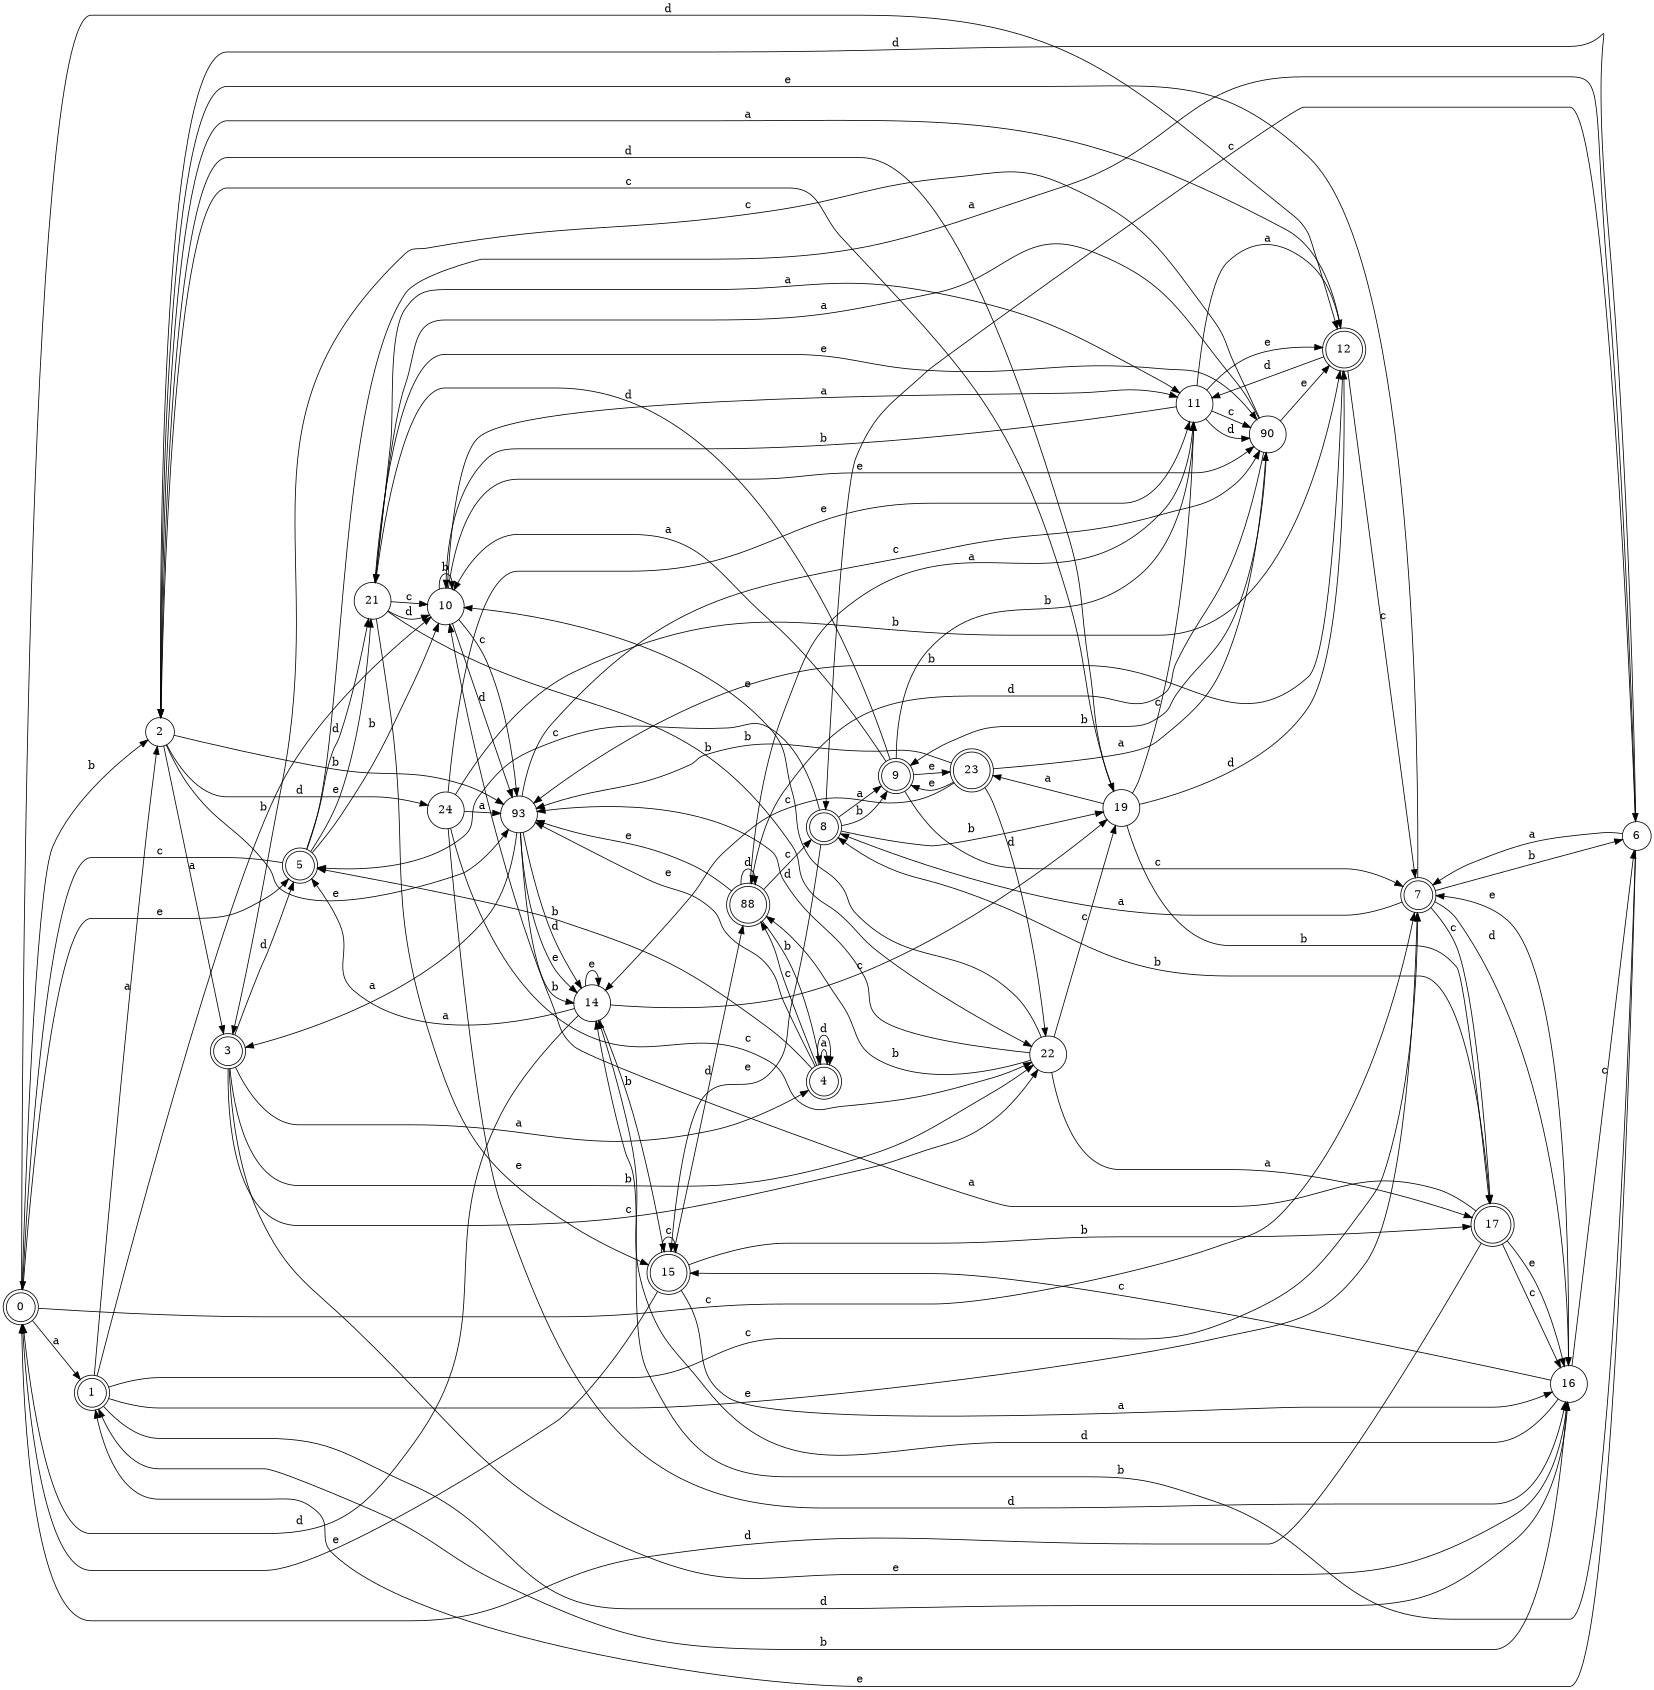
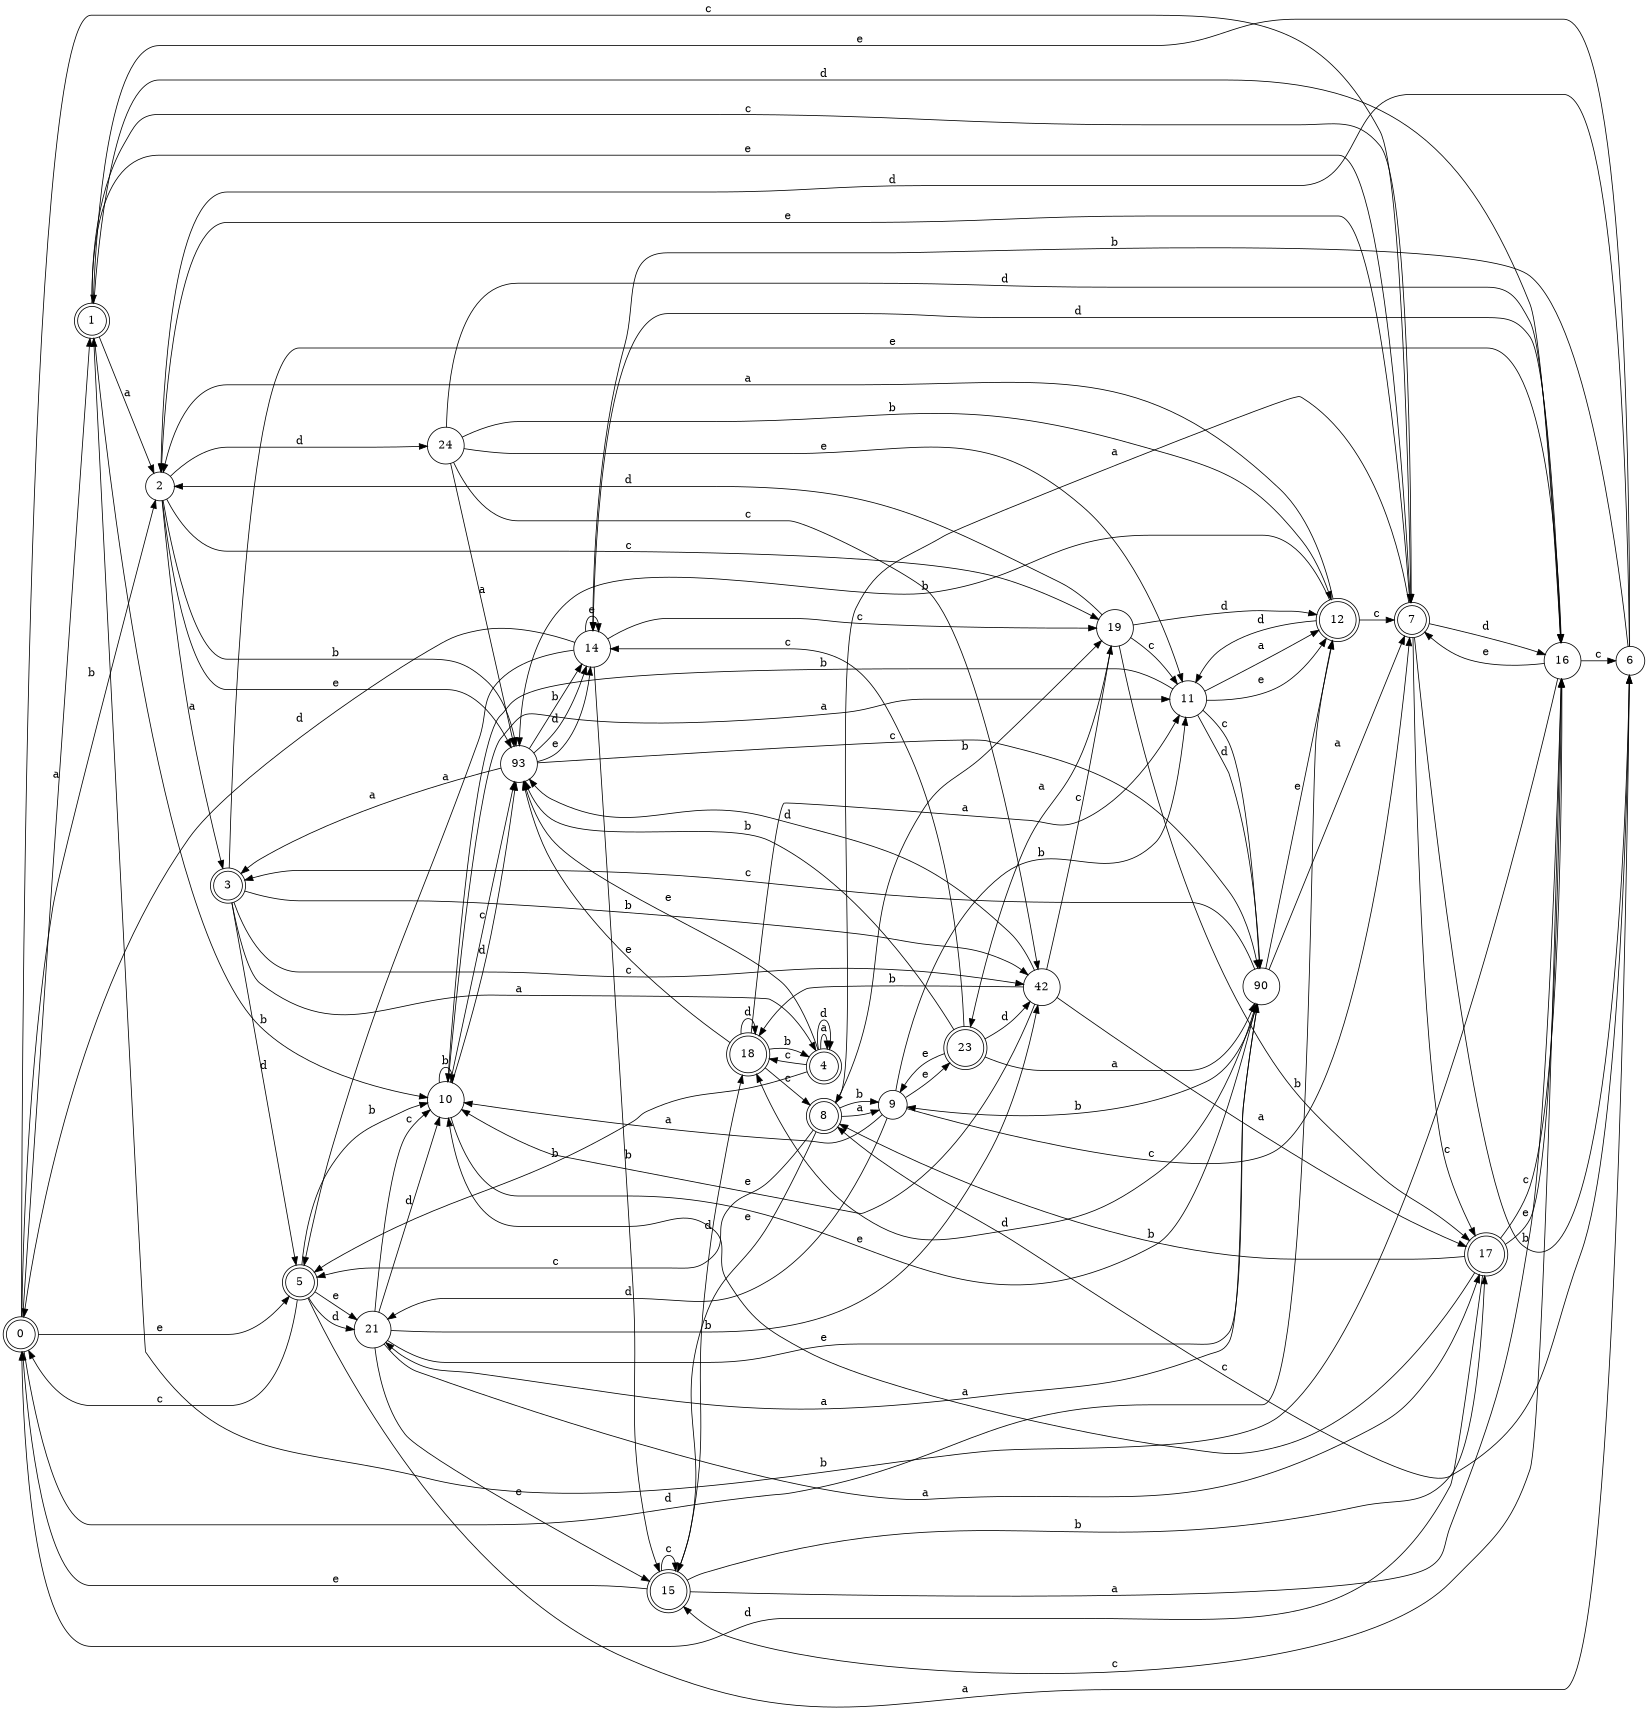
edge "21" -> "11": now "21" -> "17"
node "9": shape doublecircle -> circle
edge "6" -> "7": now "90" -> "7"
node "88": label "88" -> "18"
node "22": label "22" -> "42"
